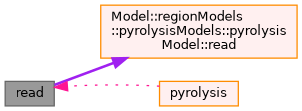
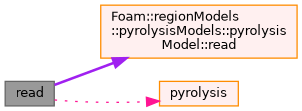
node "Model::regionModels ::pyrolysisModels::pyrolysis Model::read": label "Model::regionModels ::pyrolysisModels::pyrolysis Model::read" -> "Foam::regionModels ::pyrolysisModels::pyrolysis Model::read"
edge "pyrolysis" -> "read": reversed
